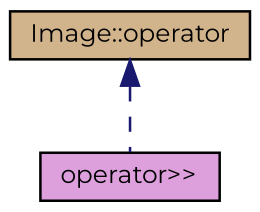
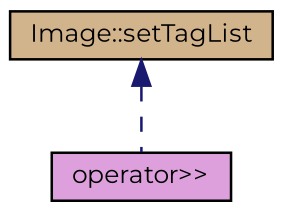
node "Image::operator": label "Image::operator" -> "Image::setTagList"
